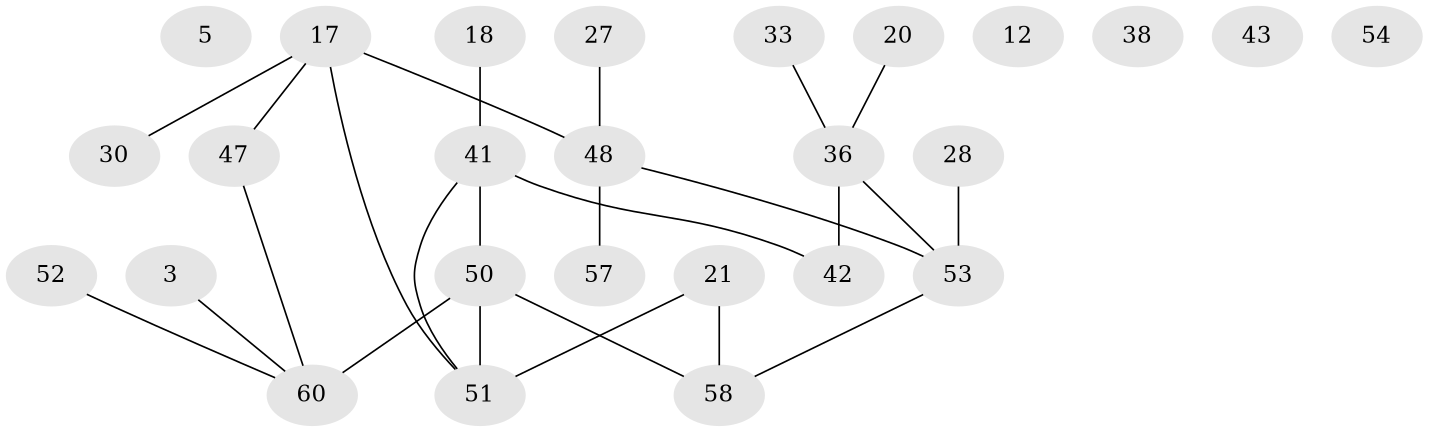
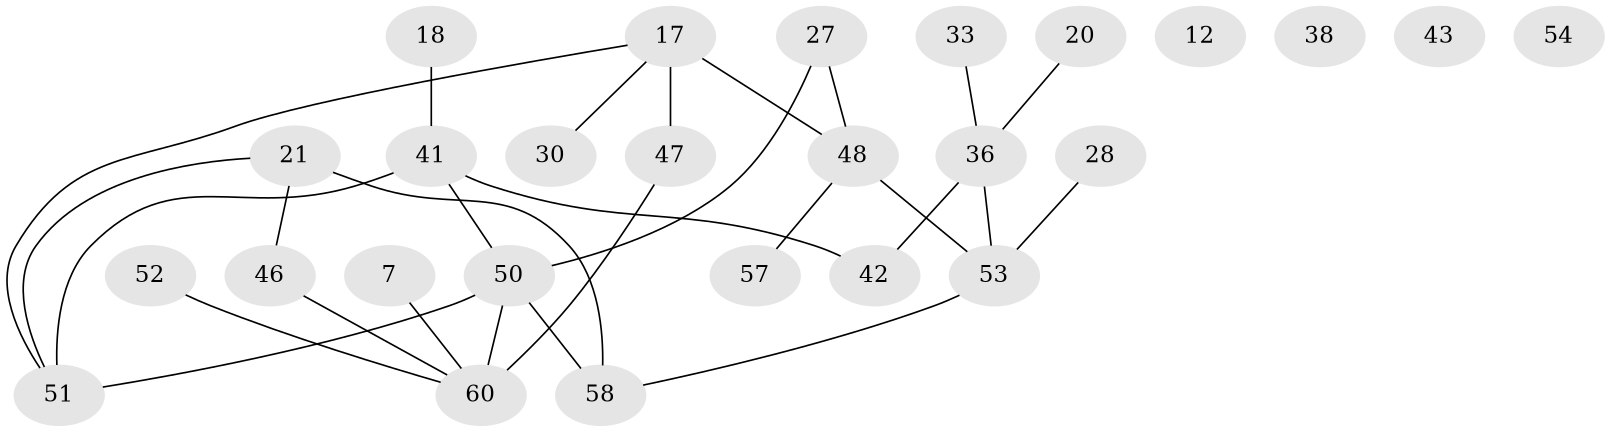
node "5": removed
edge "27" -- "50": added
node "3": label "3" -> "7"
node "46": added
